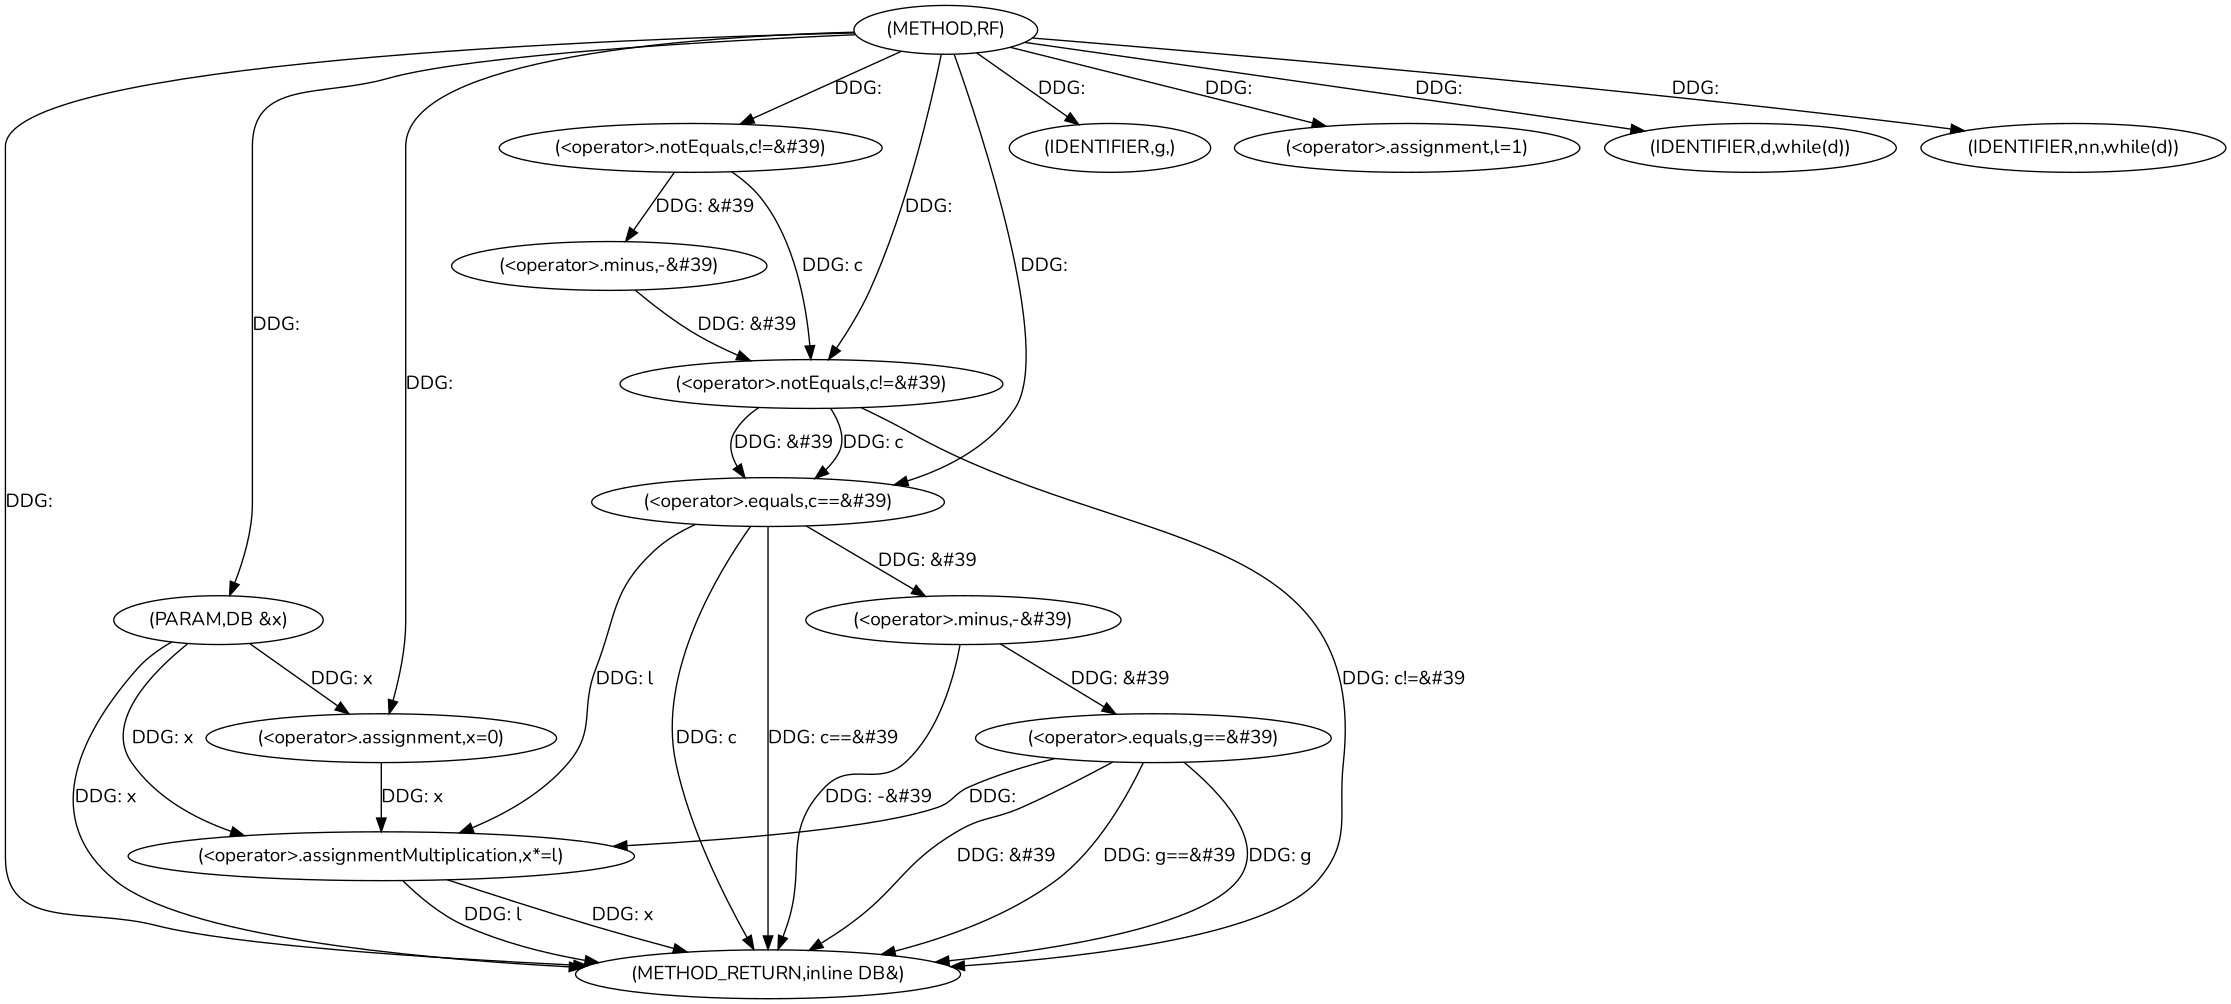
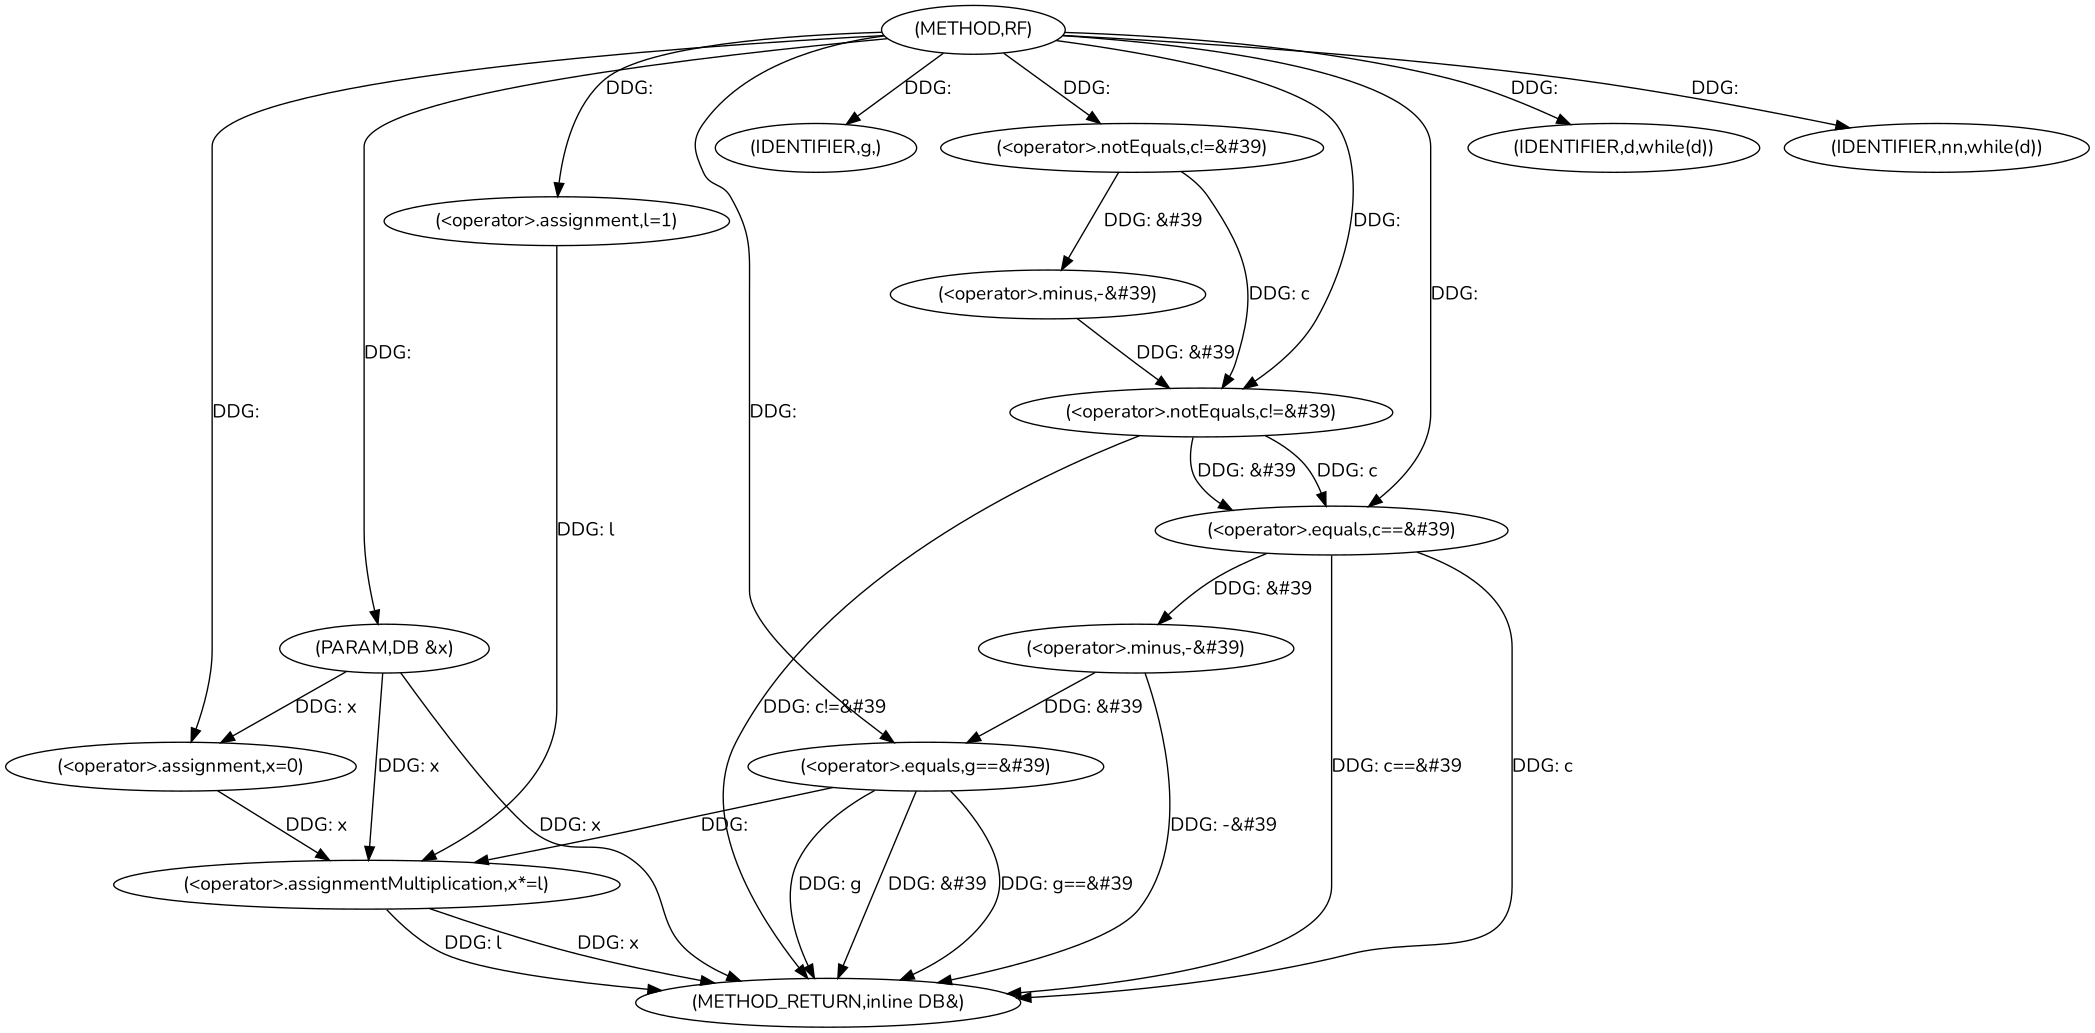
edge "(METHOD,RF)" -> "(METHOD_RETURN,inline DB&)": now "(METHOD,RF)" -> "(<operator>.equals,g==&#39)"
edge "(<operator>.equals,c==&#39)" -> "(<operator>.assignmentMultiplication,x*=l)": now "(<operator>.assignment,l=1)" -> "(<operator>.assignmentMultiplication,x*=l)"
